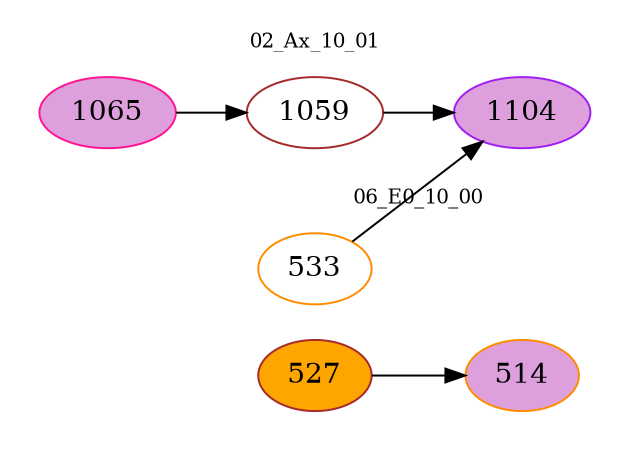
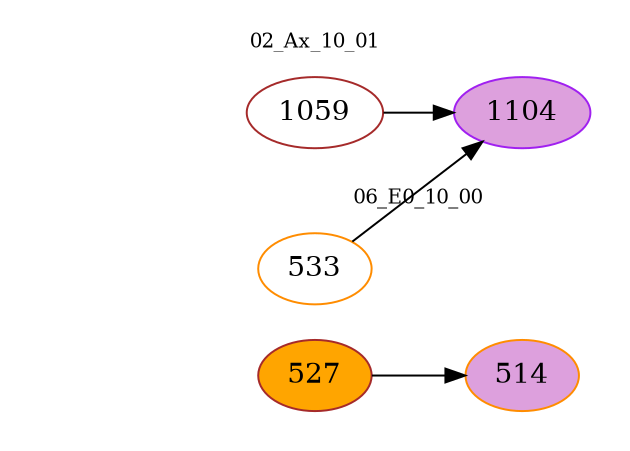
node "1065": removed
